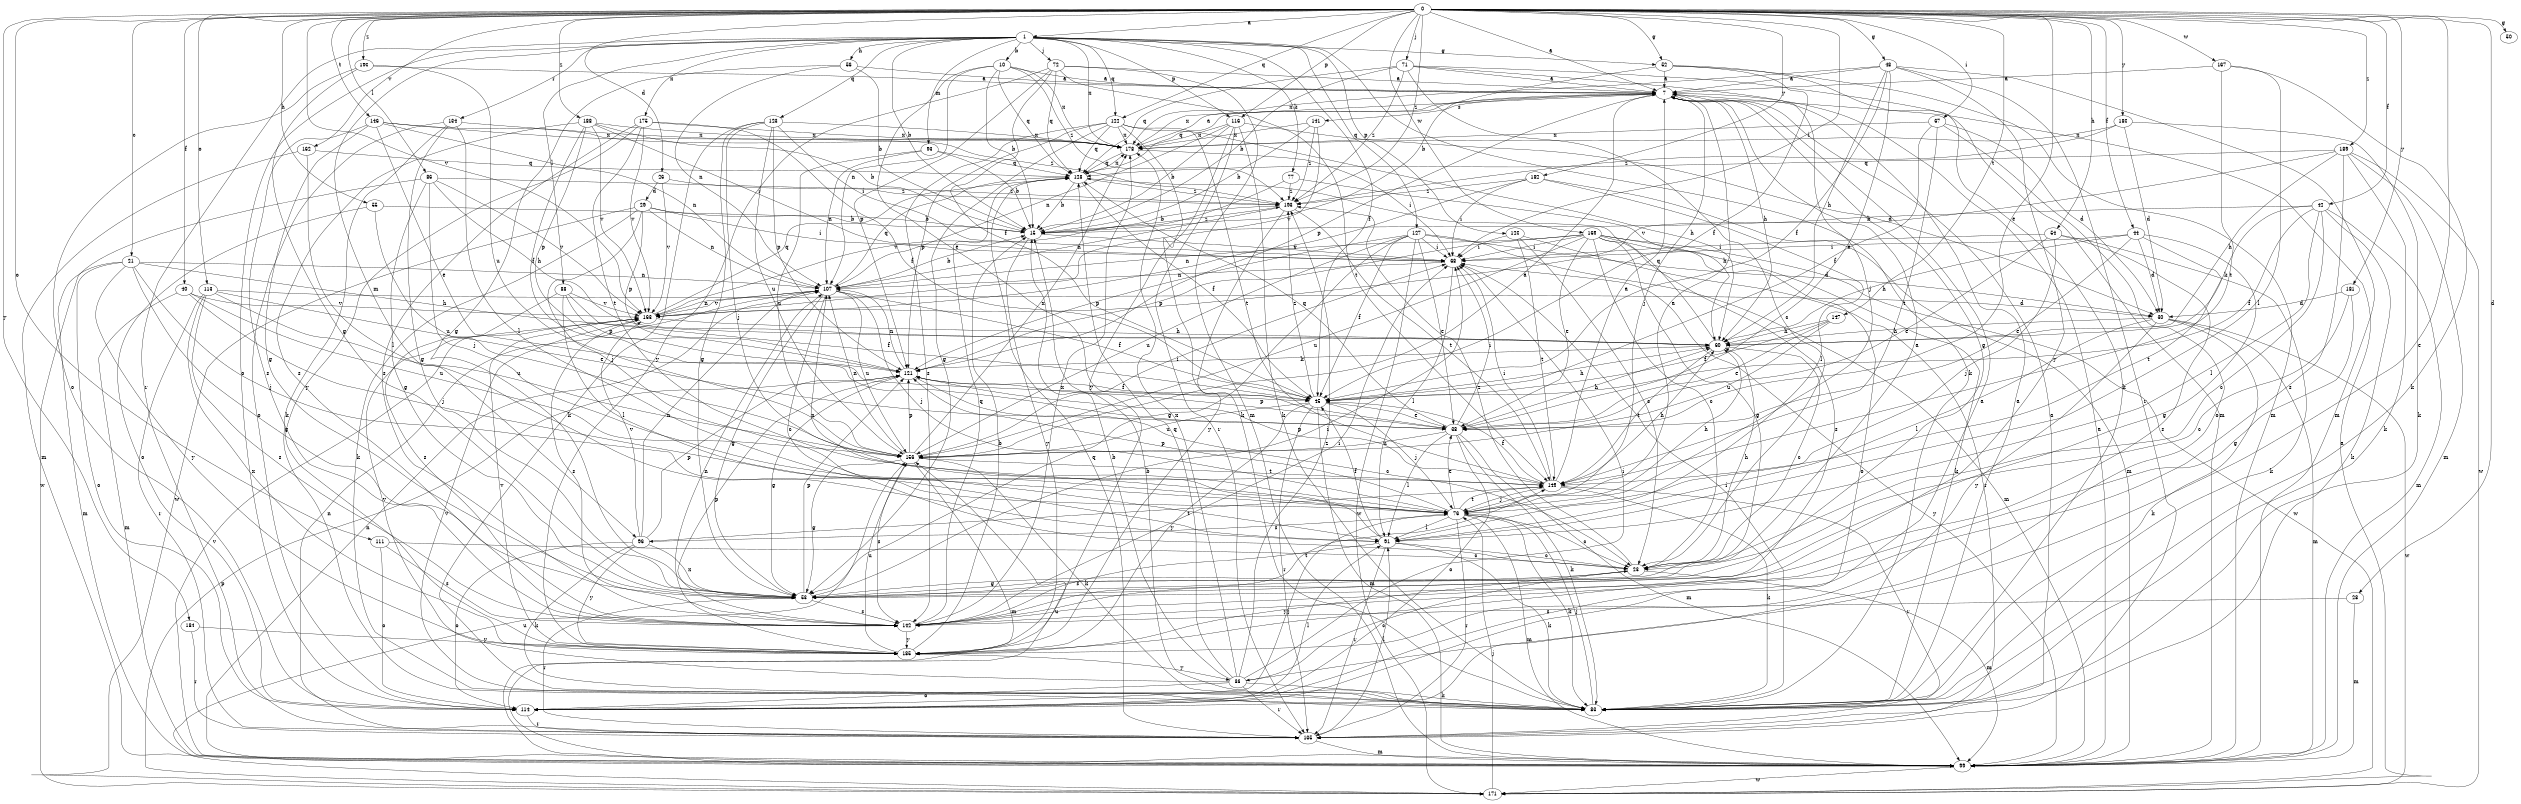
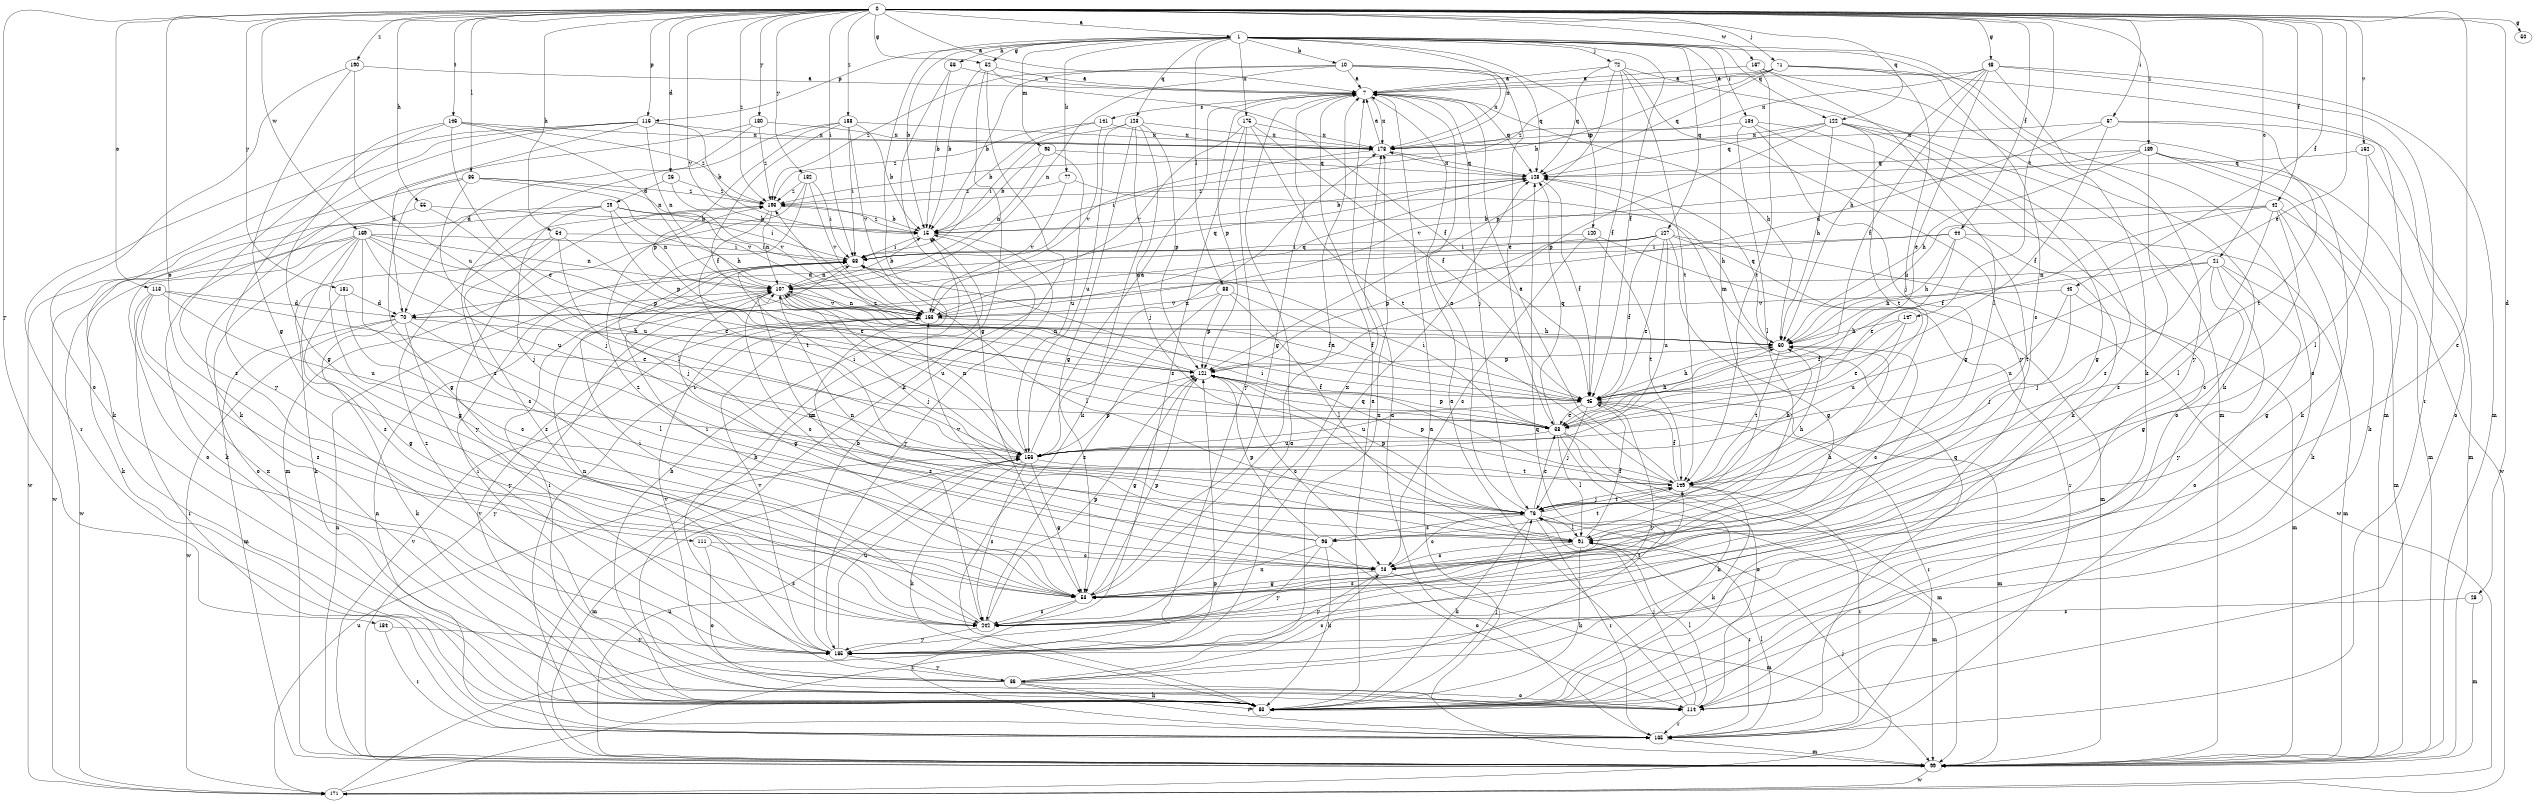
edge "56" -> "107": removed, label "n"
node "30": label "30" -> "70"
edge "60" -> "121": label "k" -> "p"
node "142": label "142" -> "242"
